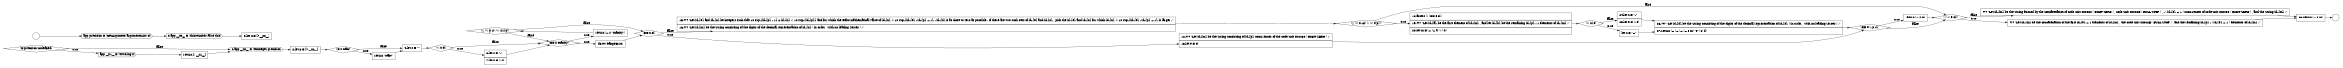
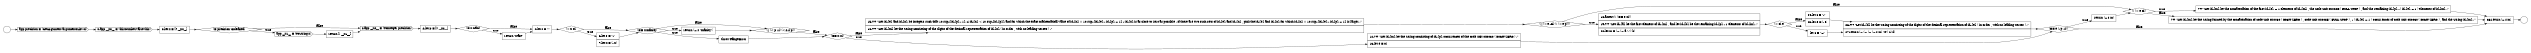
edge "(== e (- p 1i))" -> "(! (< e 0i))": now "(== e (- p 1i))" -> "33:return (+ s m)"
edge "0:let x = [? __x0__]" -> "(= precision undefined)": added
edge "(|| (< p 1i) (< 21i p))" -> "(== x Infinity)": reversed
